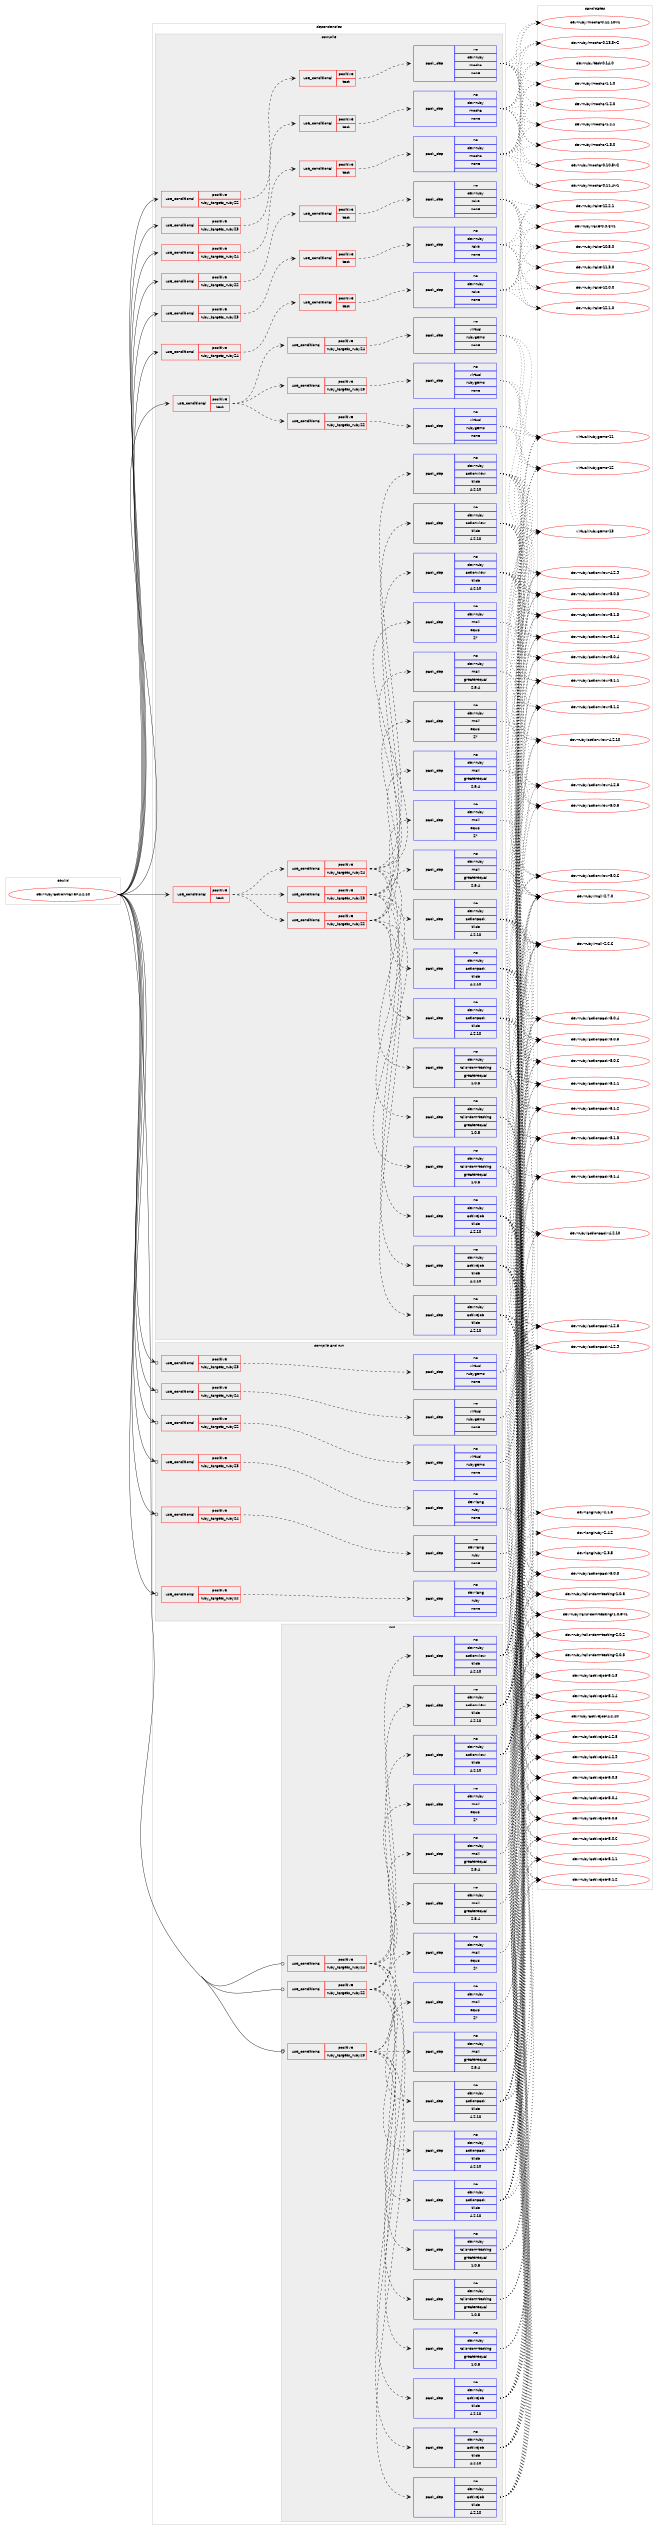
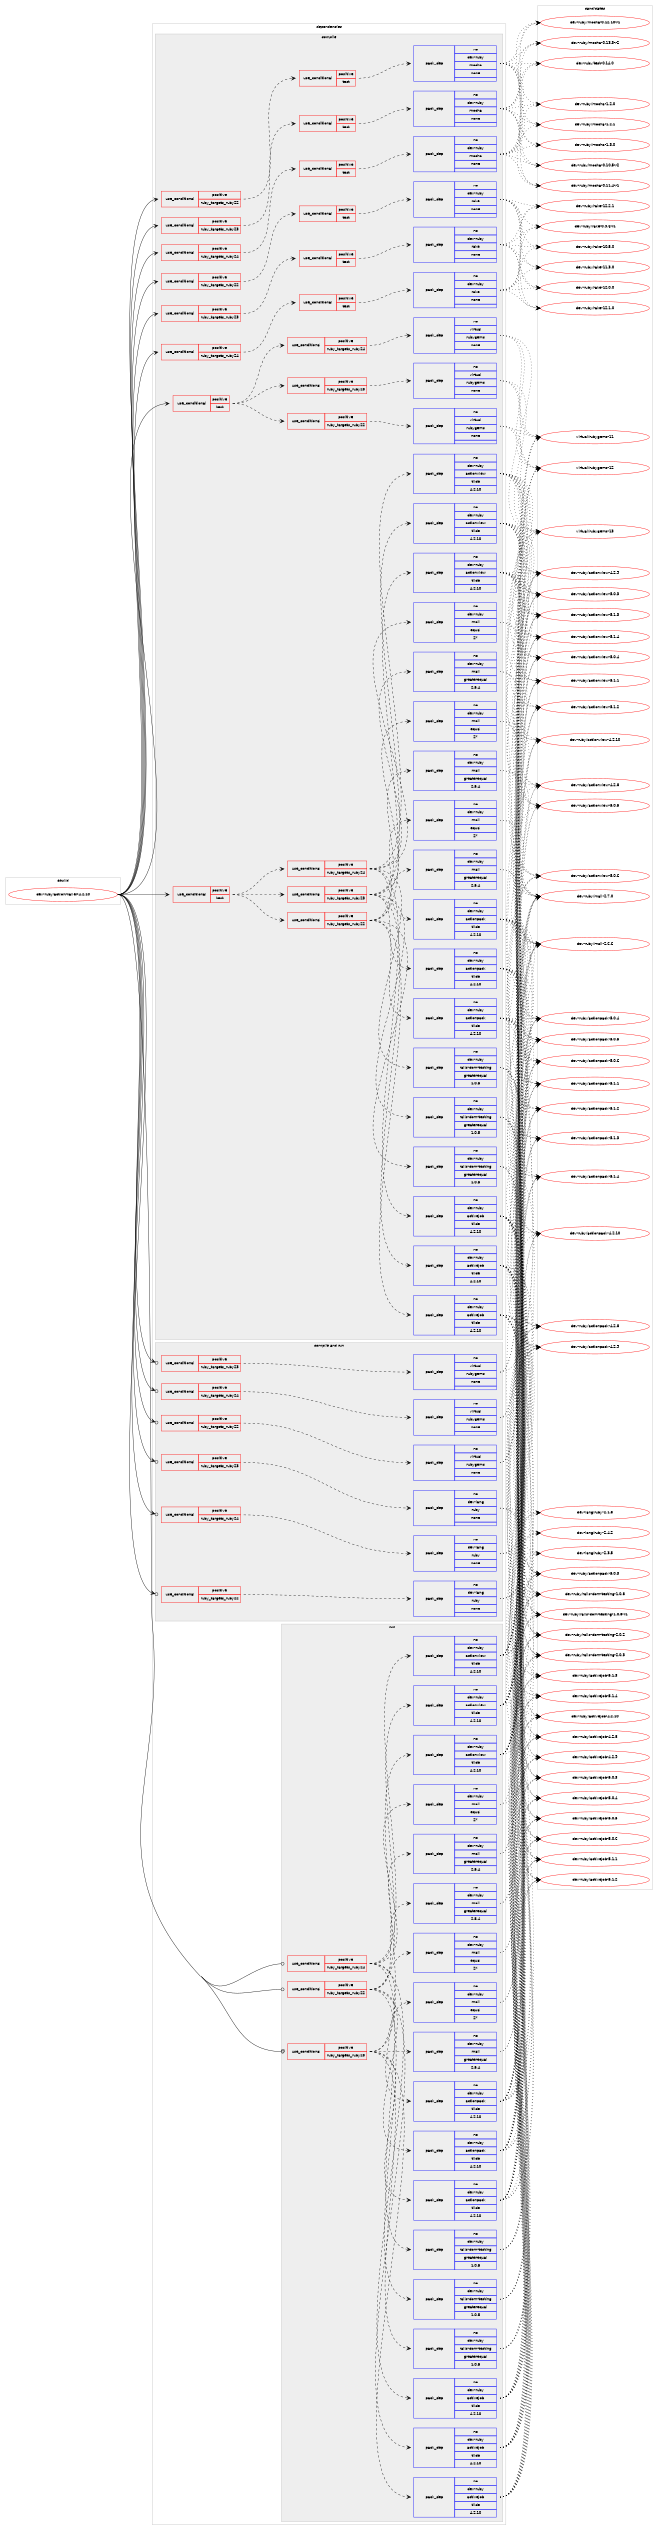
node "dev-ruby/mocha-1.1.0": removed
